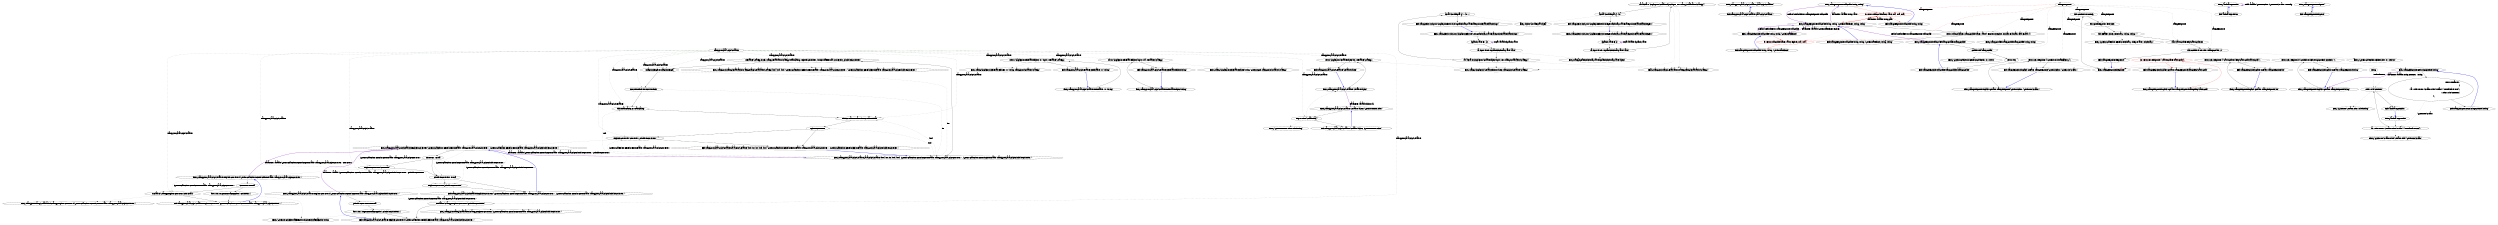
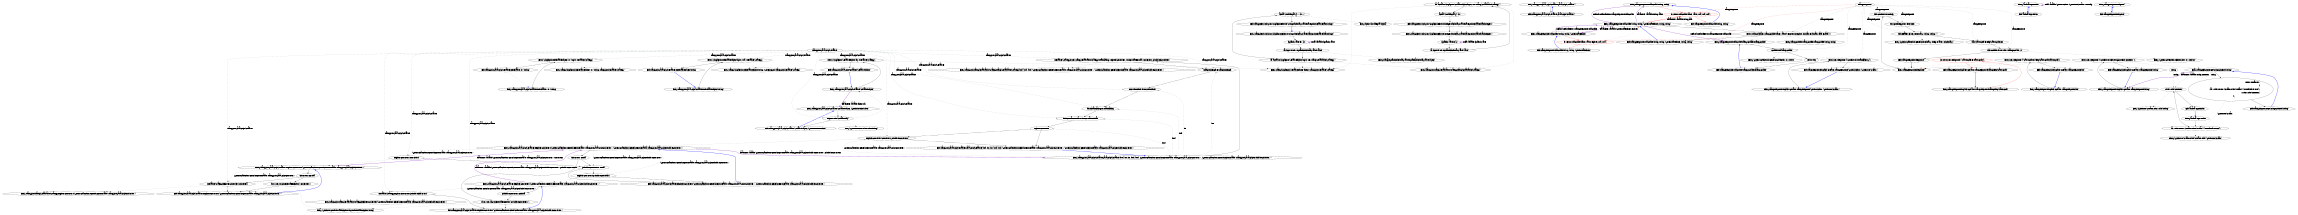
edge "string" -> "writer.Write(contents)": label "methodReturn" -> "string"
edge "Exit Nancy.Json.JavaScriptSerializer.Deserialize<T>(string)" -> "Entry Nancy.Json.JavaScriptSerializer.Deserialize<T>(string)": style bold -> dotted
edge "converters != null" -> "RegisterConverters(converters)": now "converters != null" -> "throw new ArgumentNullException(''primitiveConverters'');"
